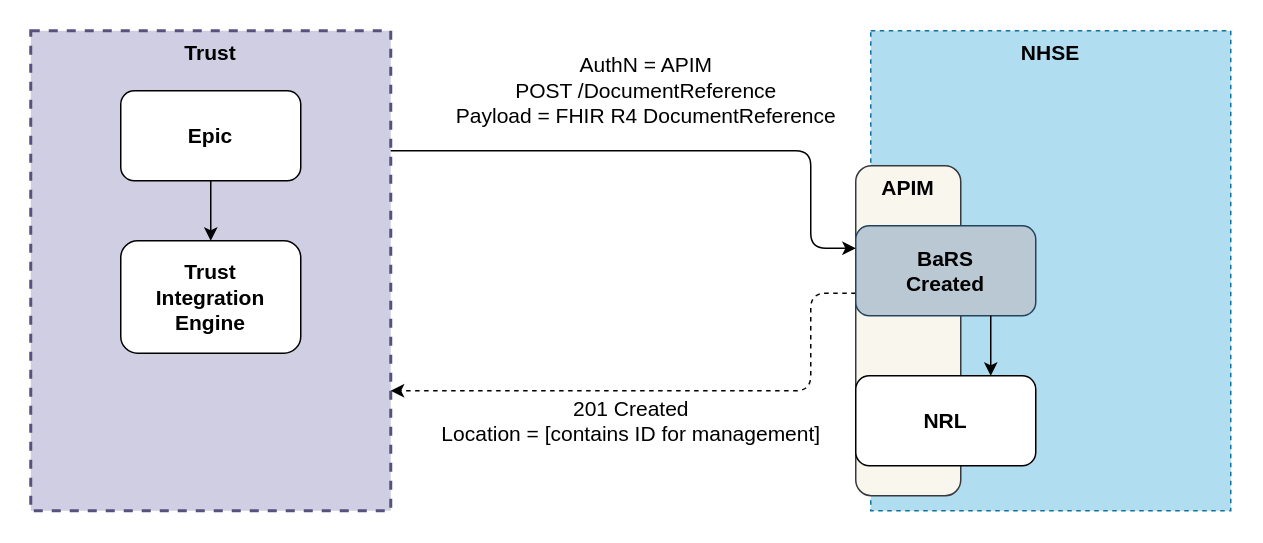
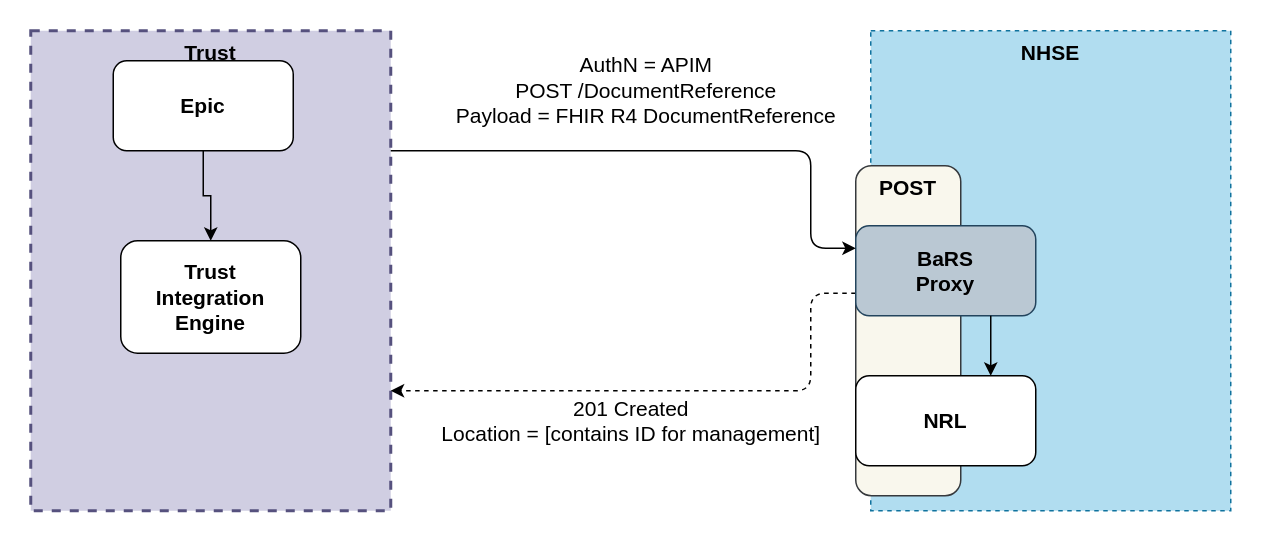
node "Epic": moved (211, 136) -> (203, 106)
node "APIM": label "APIM" -> "POST"
node "BaRS Created": label "BaRS Created" -> "BaRS Proxy"
